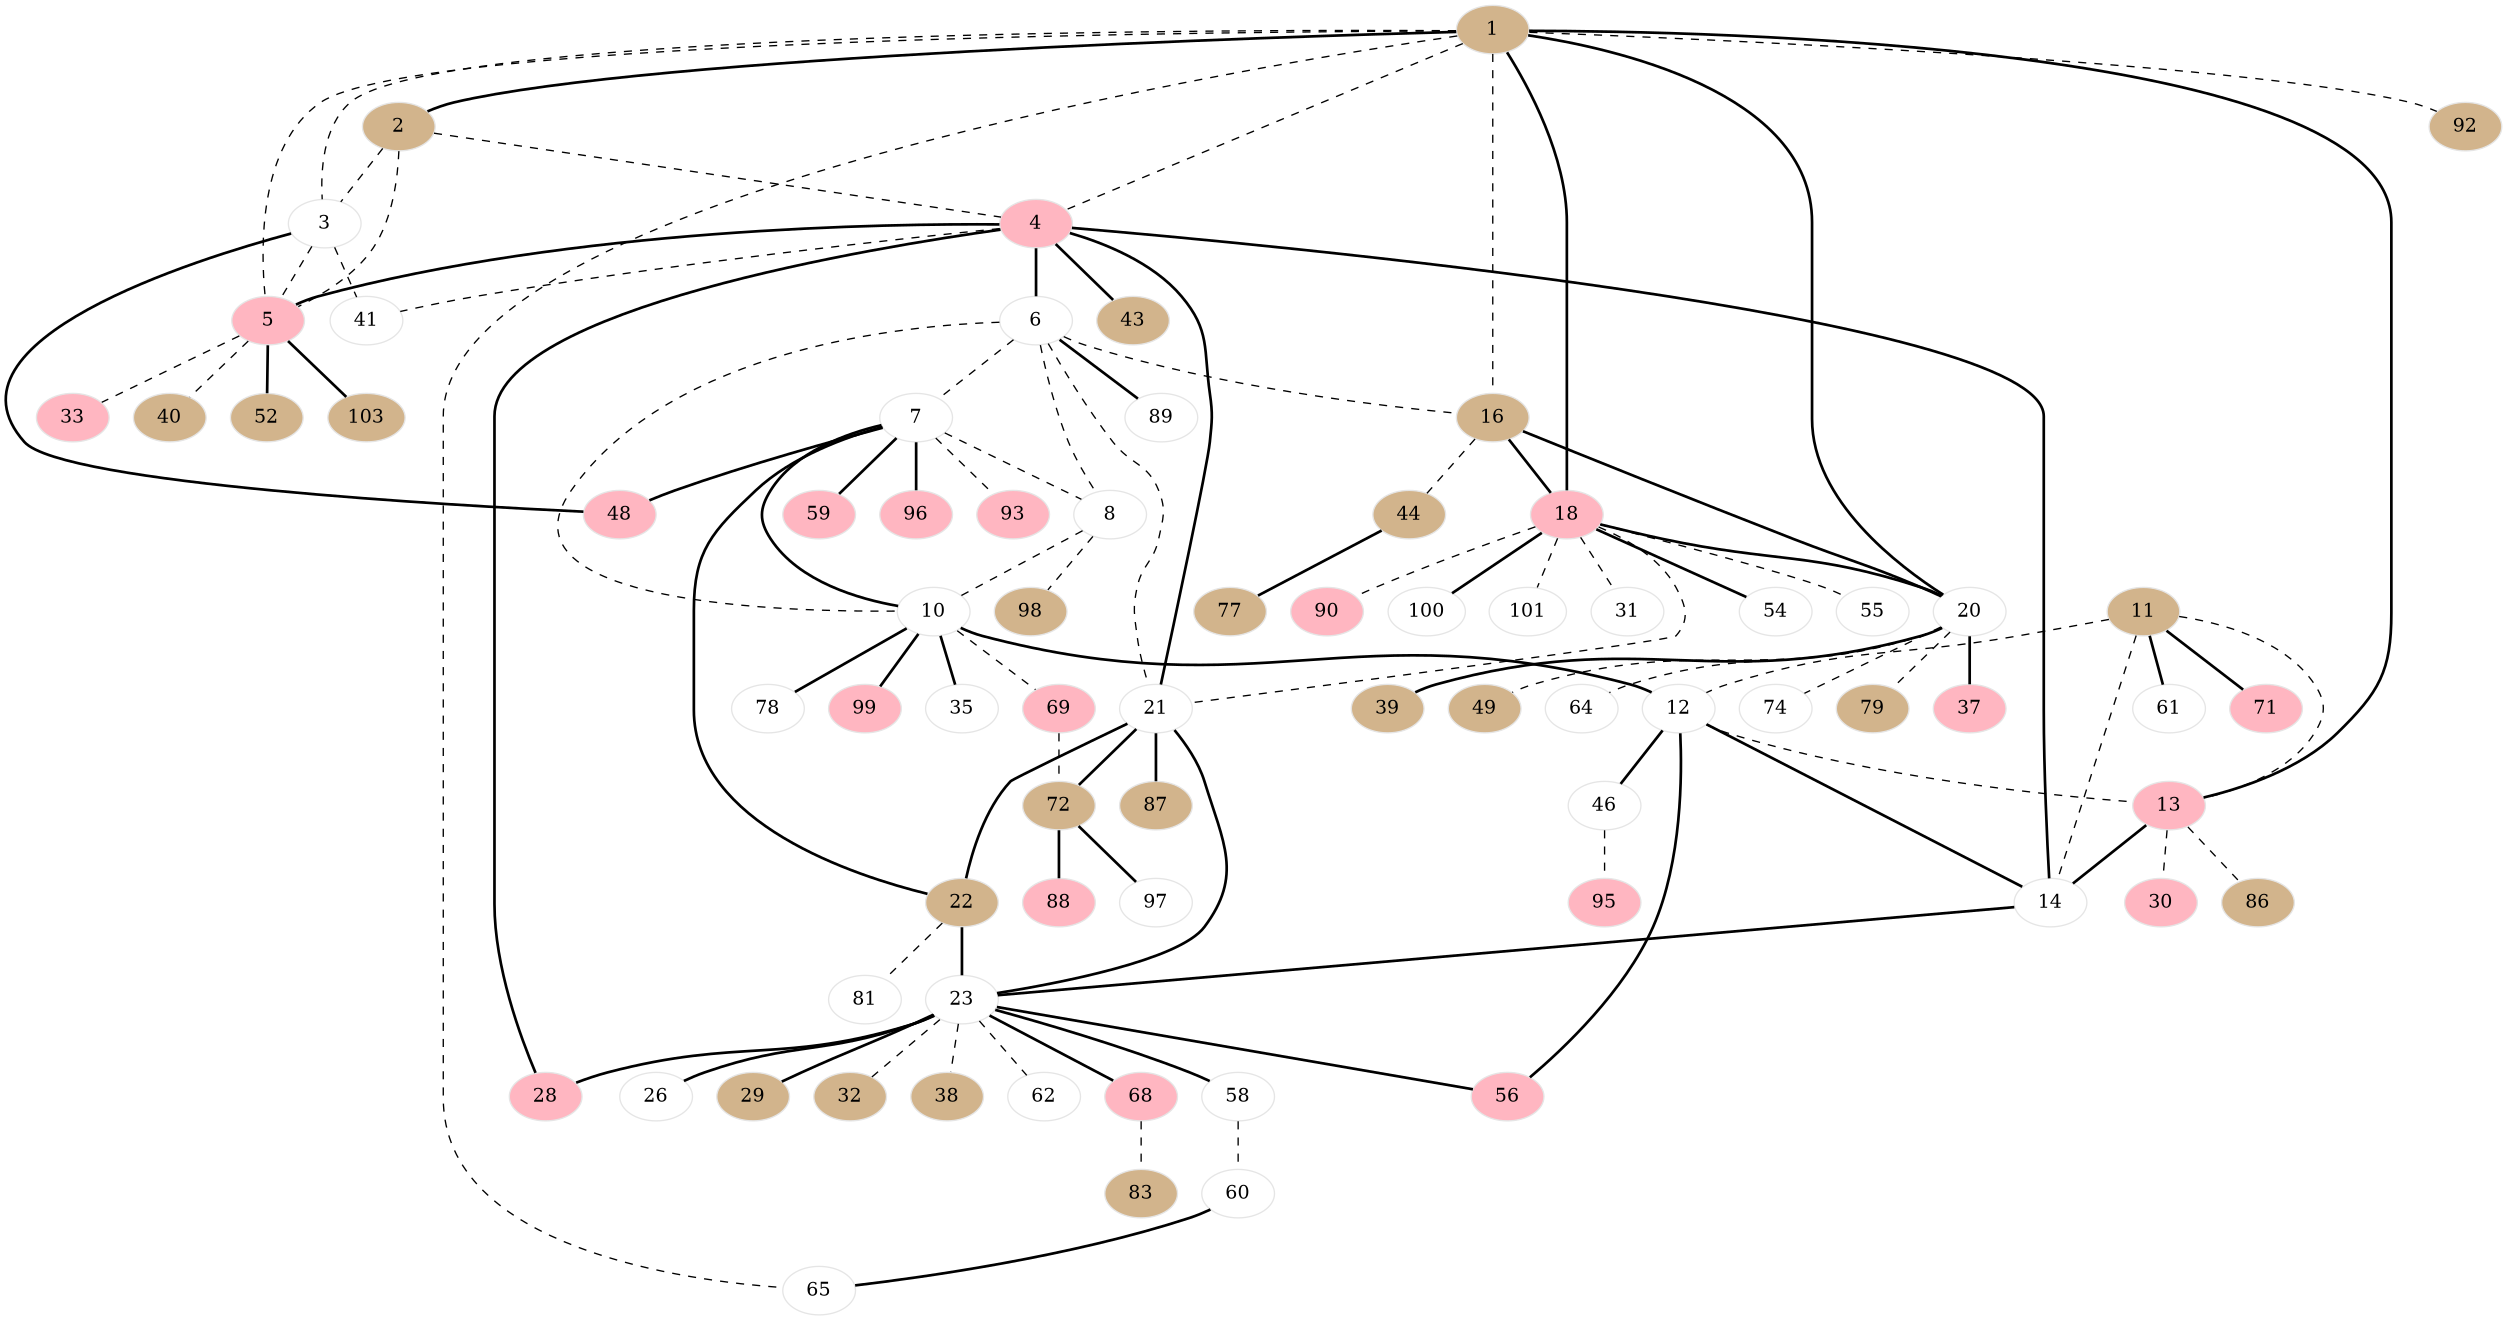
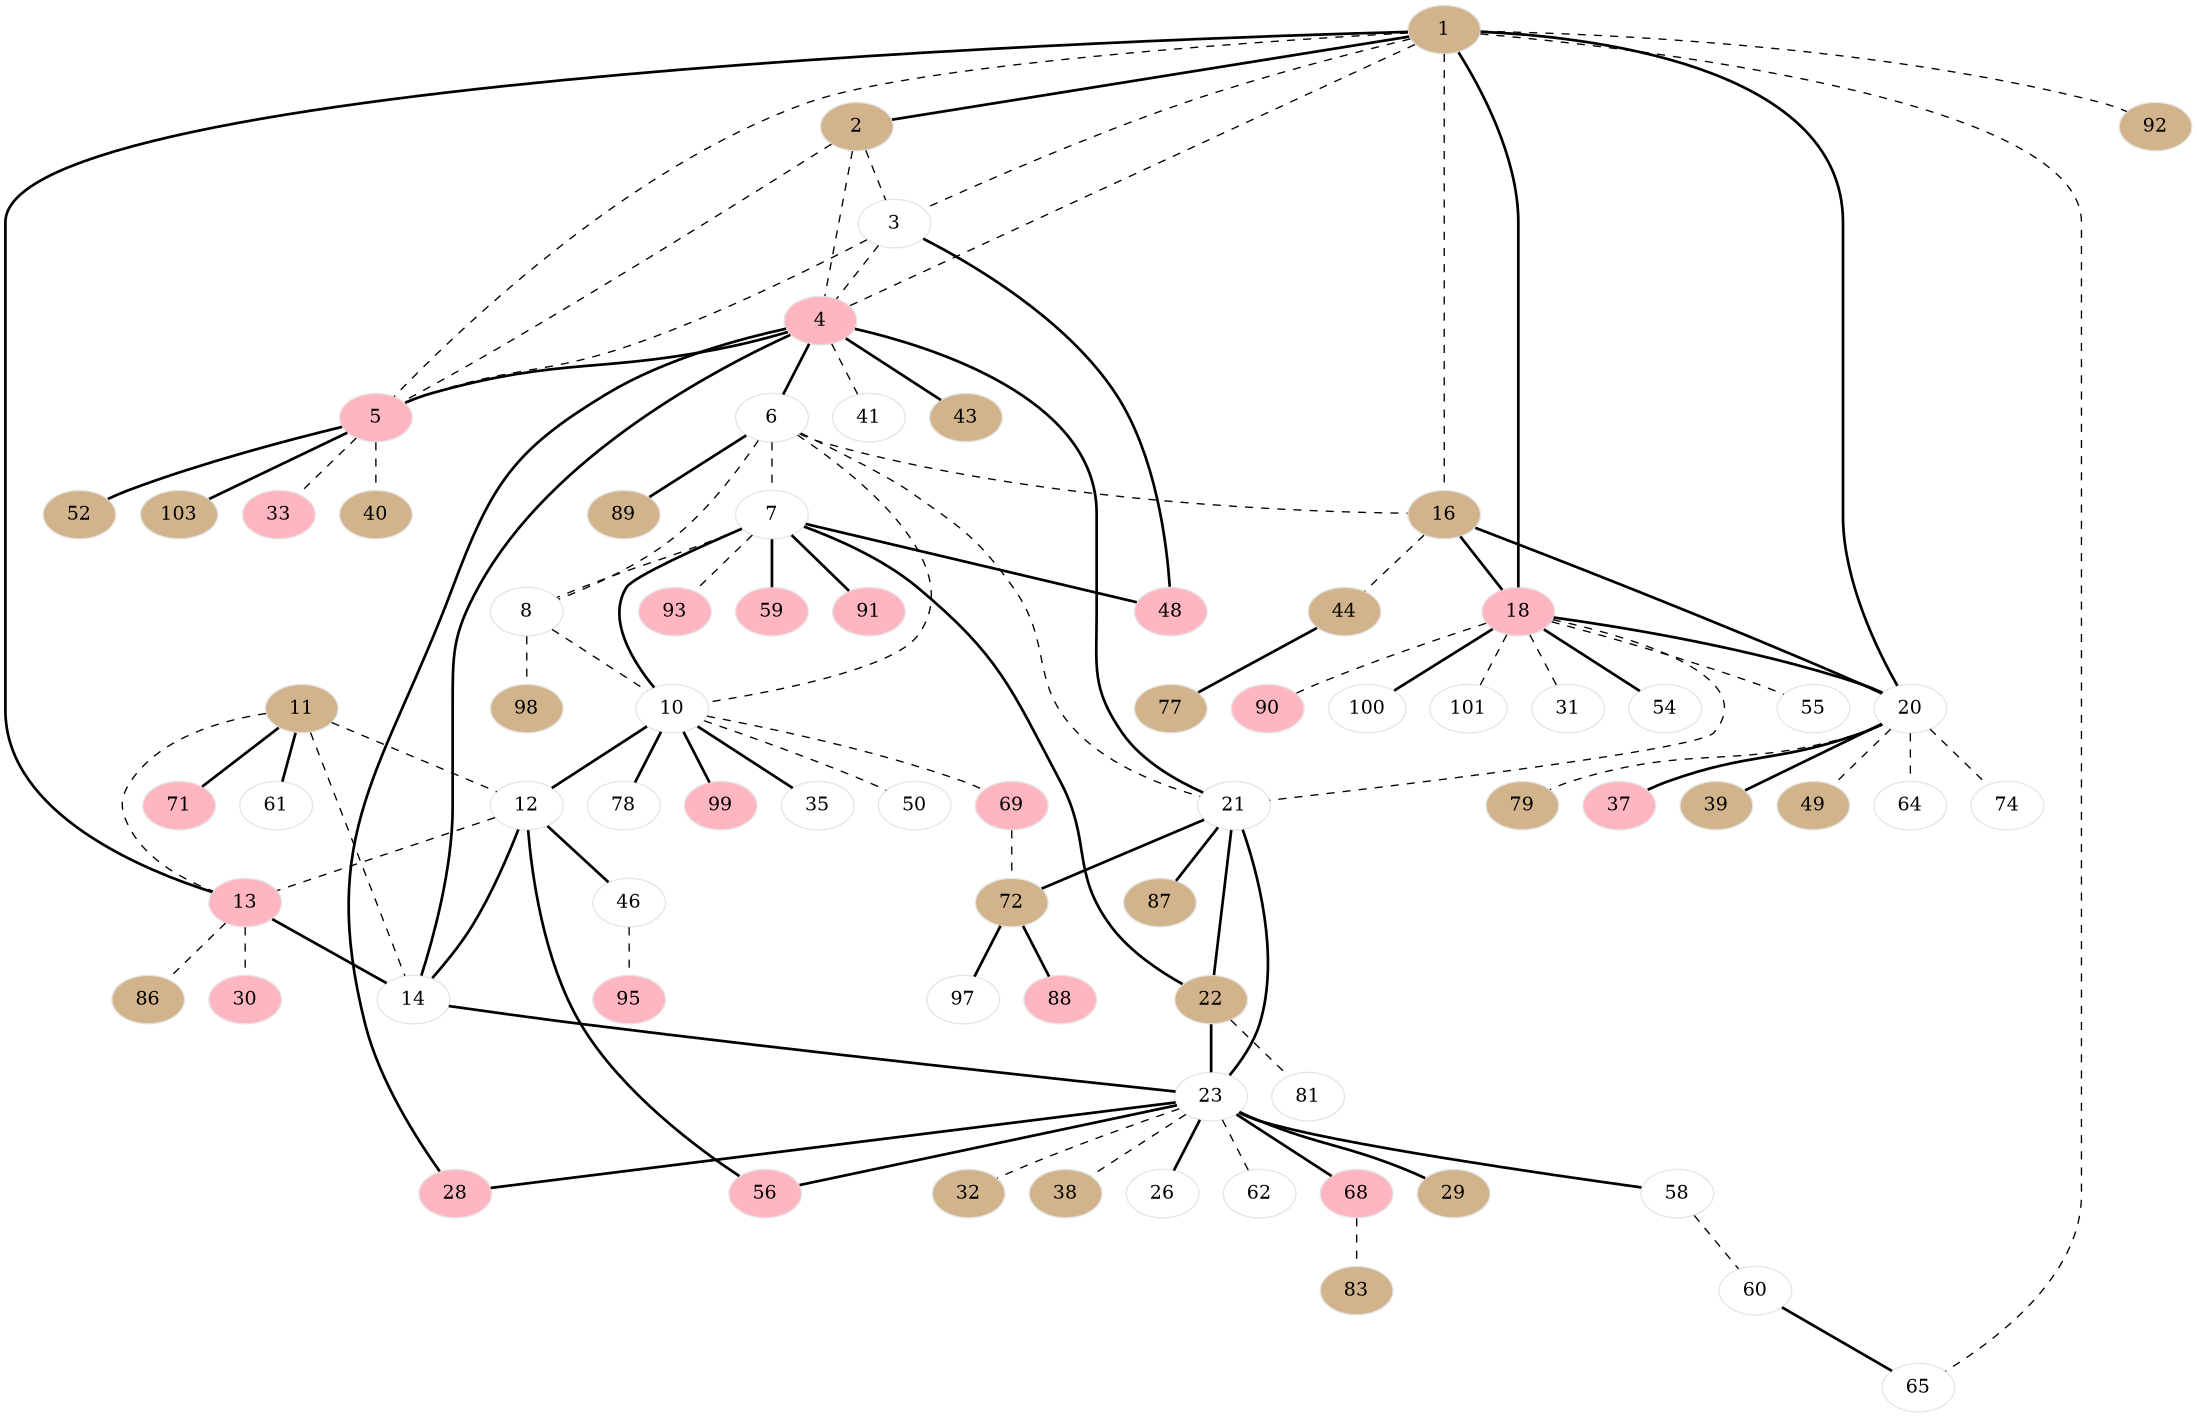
edge "3" -- "41": now "3" -- "4"
node "89": fillcolor white -> tan
node "96": label "96" -> "91"
node "50": added
